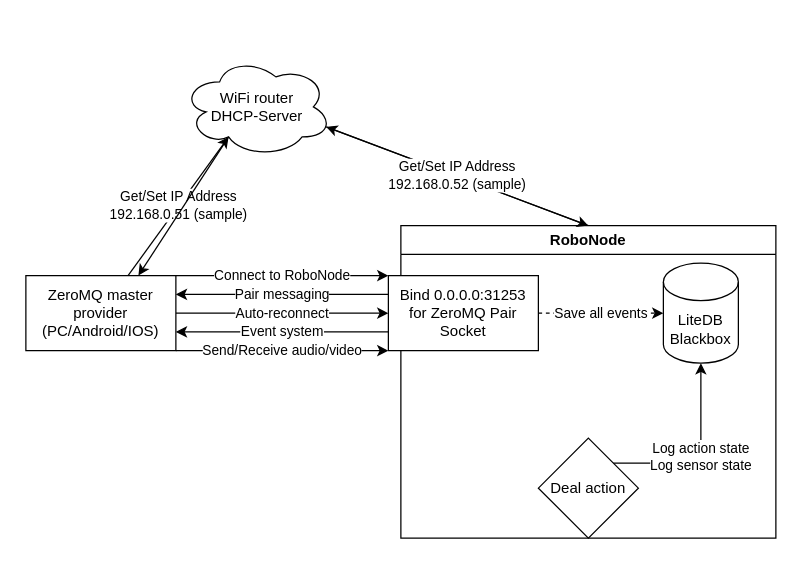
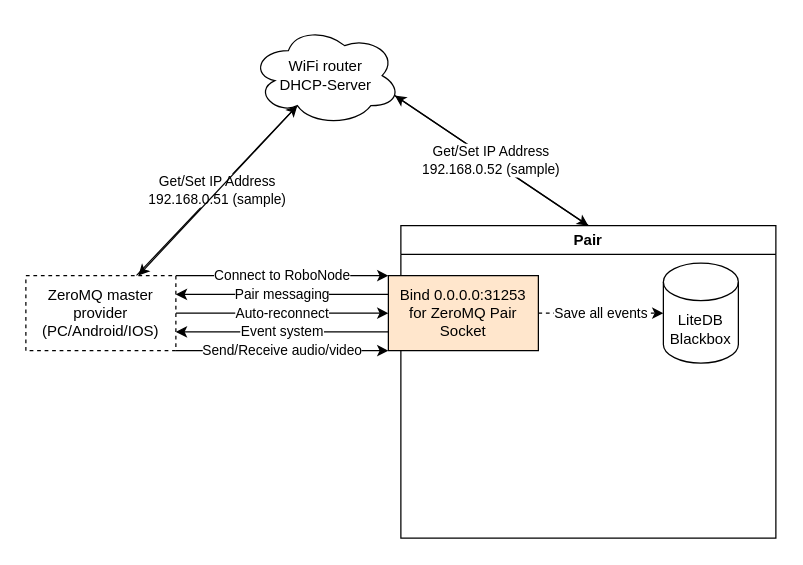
node "WiFi router DHCP-Server": moved (257, 107) -> (326, 76)
node "RoboNode": label "RoboNode" -> "Pair"
node "ZeroMQ master provider (PC/Android/IOS)": style solid -> dashed
node "Bind 0.0.0.0:31253 for ZeroMQ Pair Socket": fillcolor #ffffff -> #ffe6cc
edge "Deal action" -> "LiteDB Blackbox": removed, label "Log action state Log sensor state"
node "Deal action": removed
